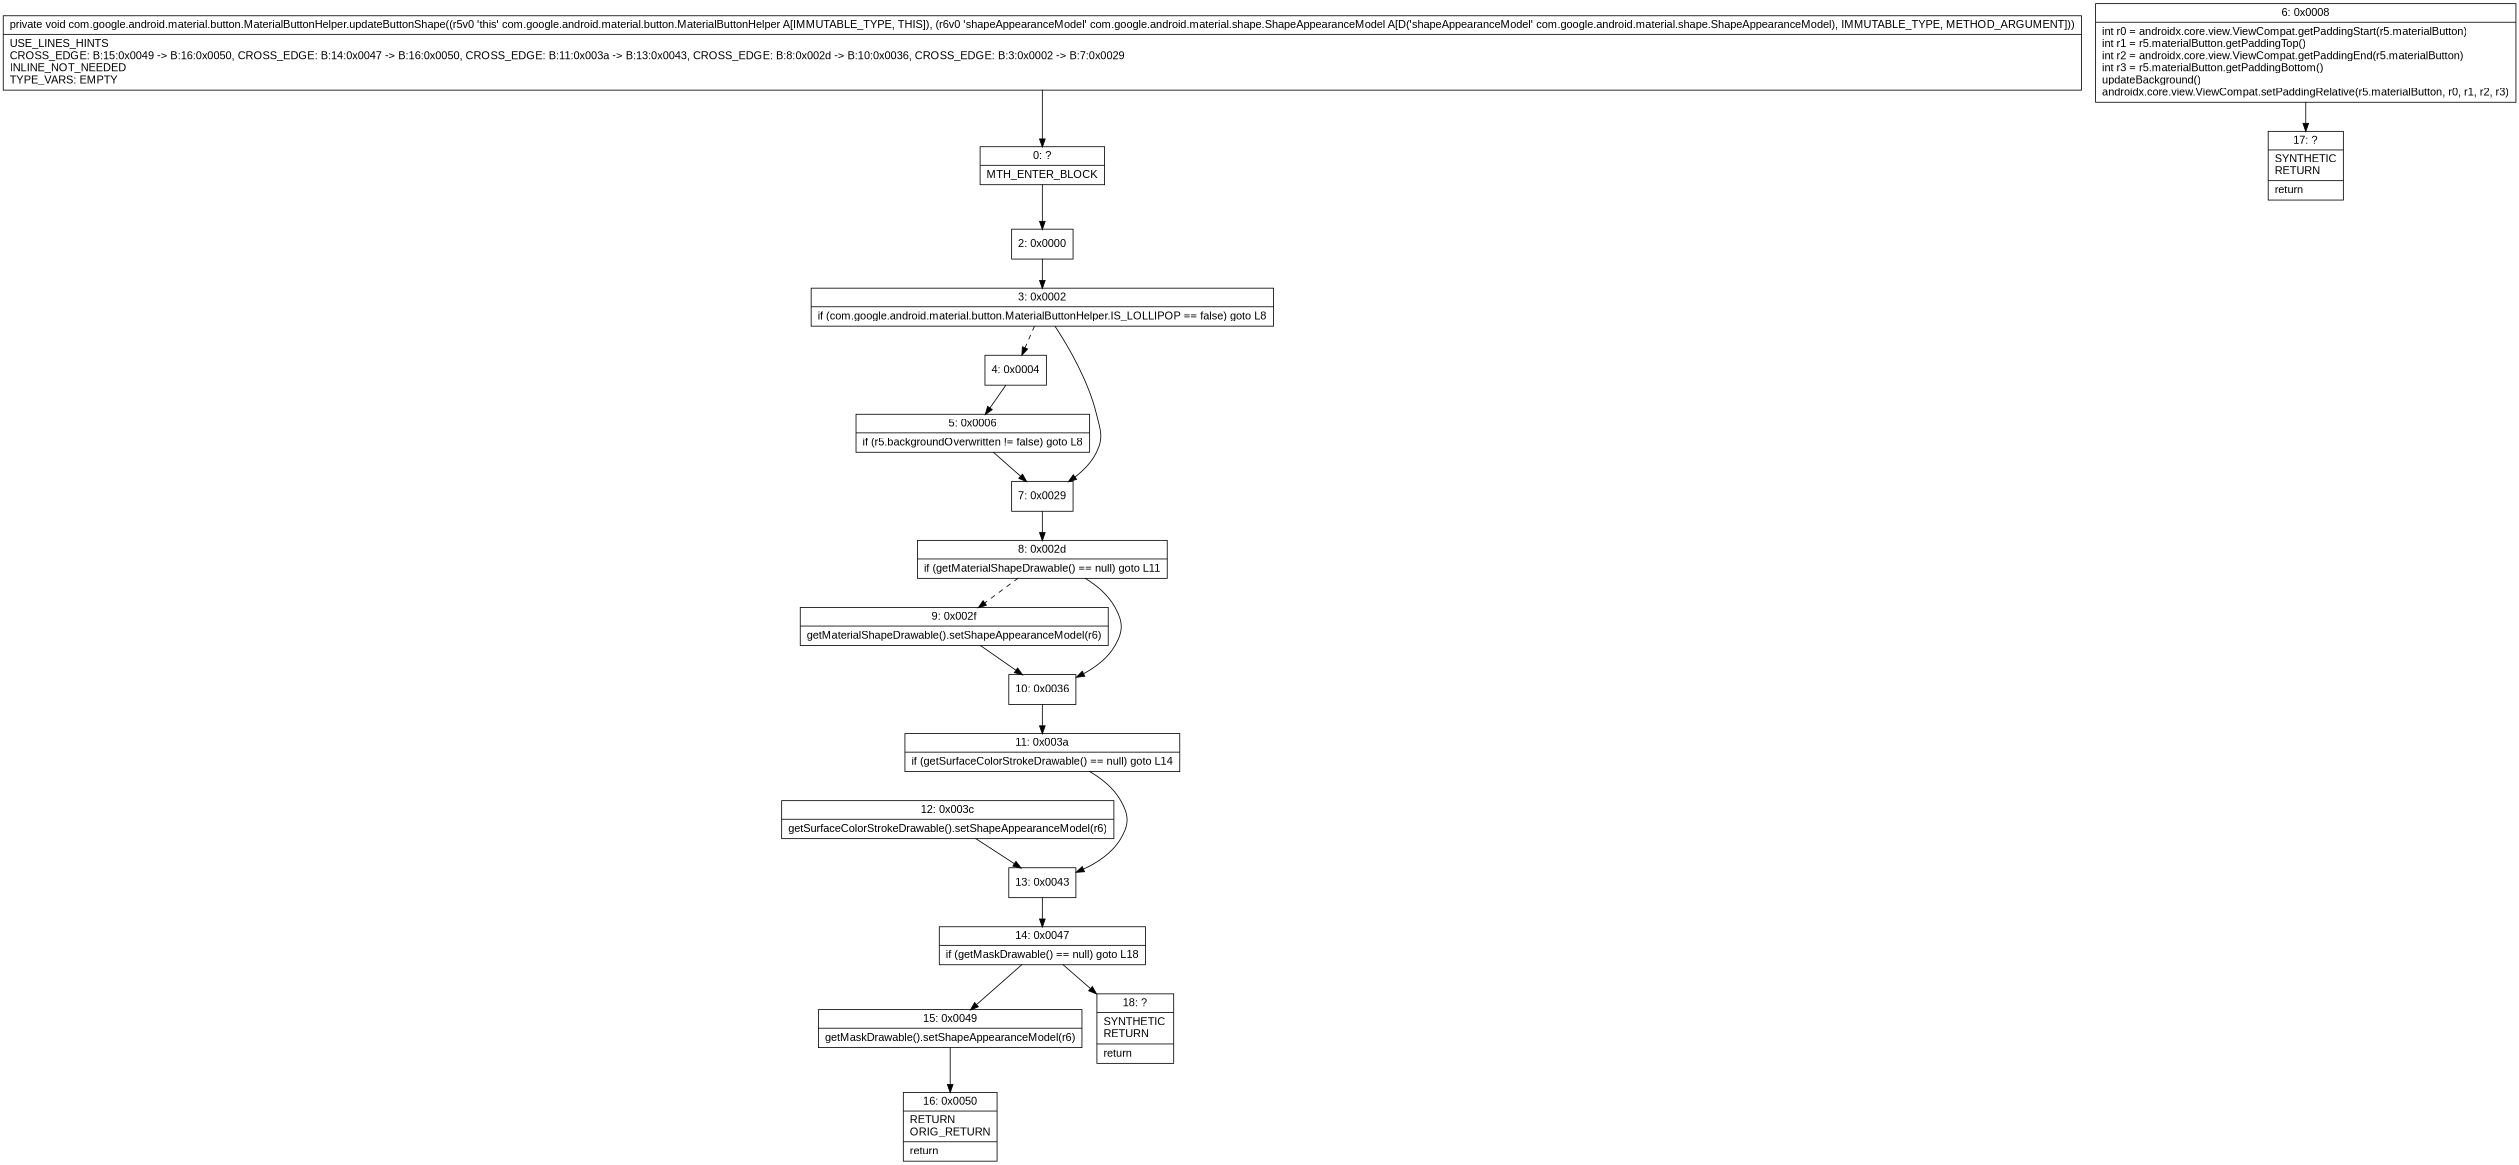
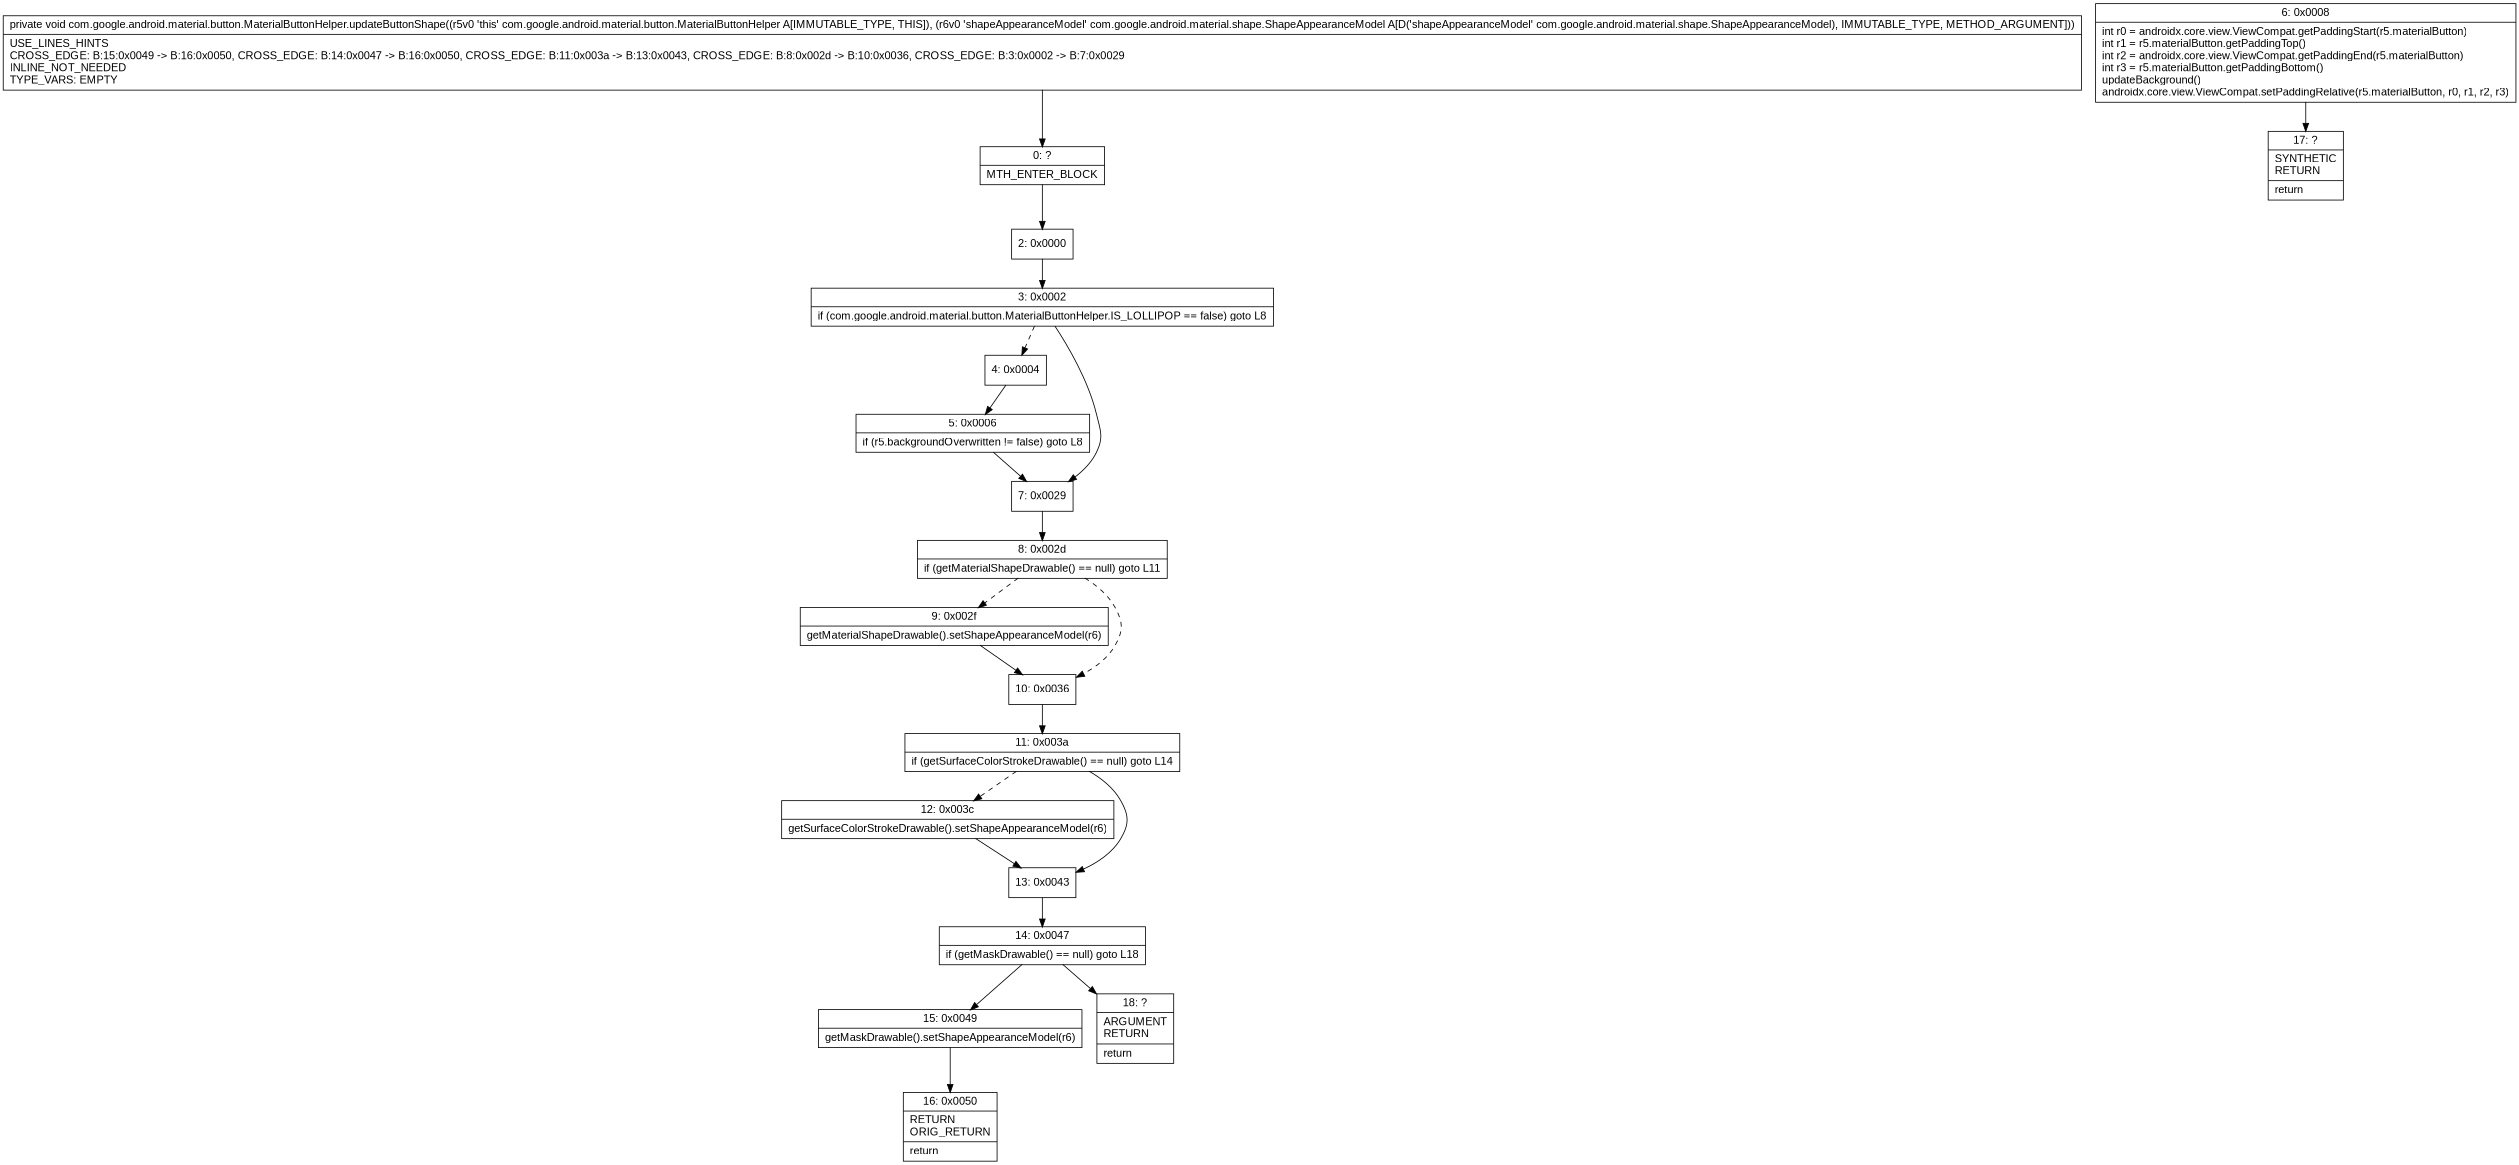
edge "8: 0x002d" -> "10: 0x0036": style solid -> dashed
edge "11: 0x003a" -> "12: 0x003c": added
node "18: ?": text "SYNTHETIC" -> "ARGUMENT"
